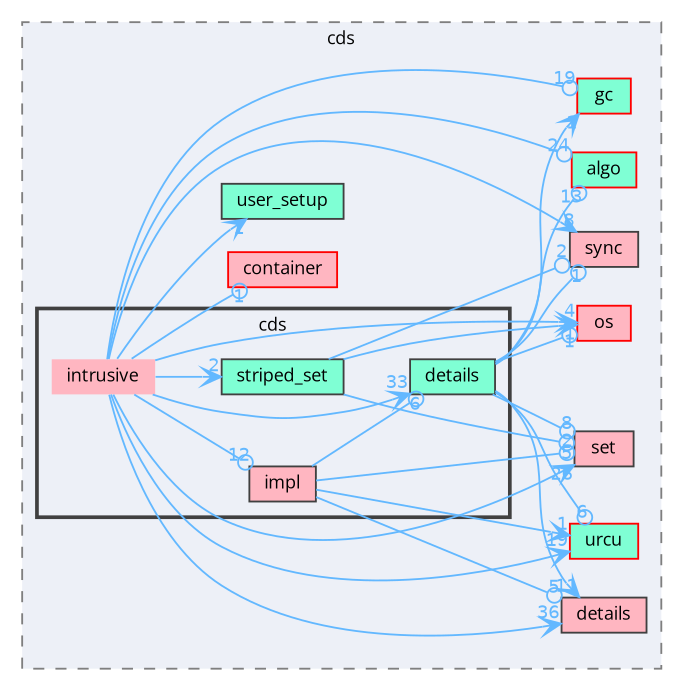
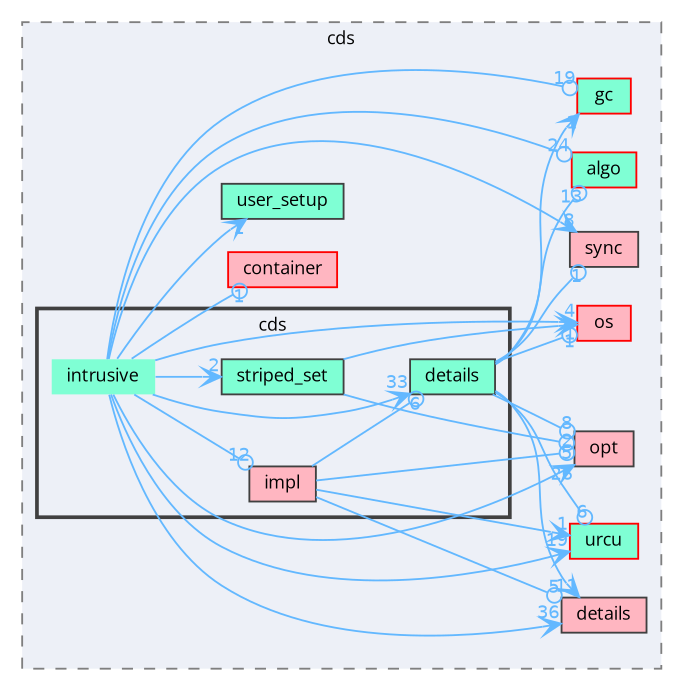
edge "striped_set" -> "sync": removed
node "intrusive": fillcolor lightpink -> aquamarine
node "set": label "set" -> "opt"
